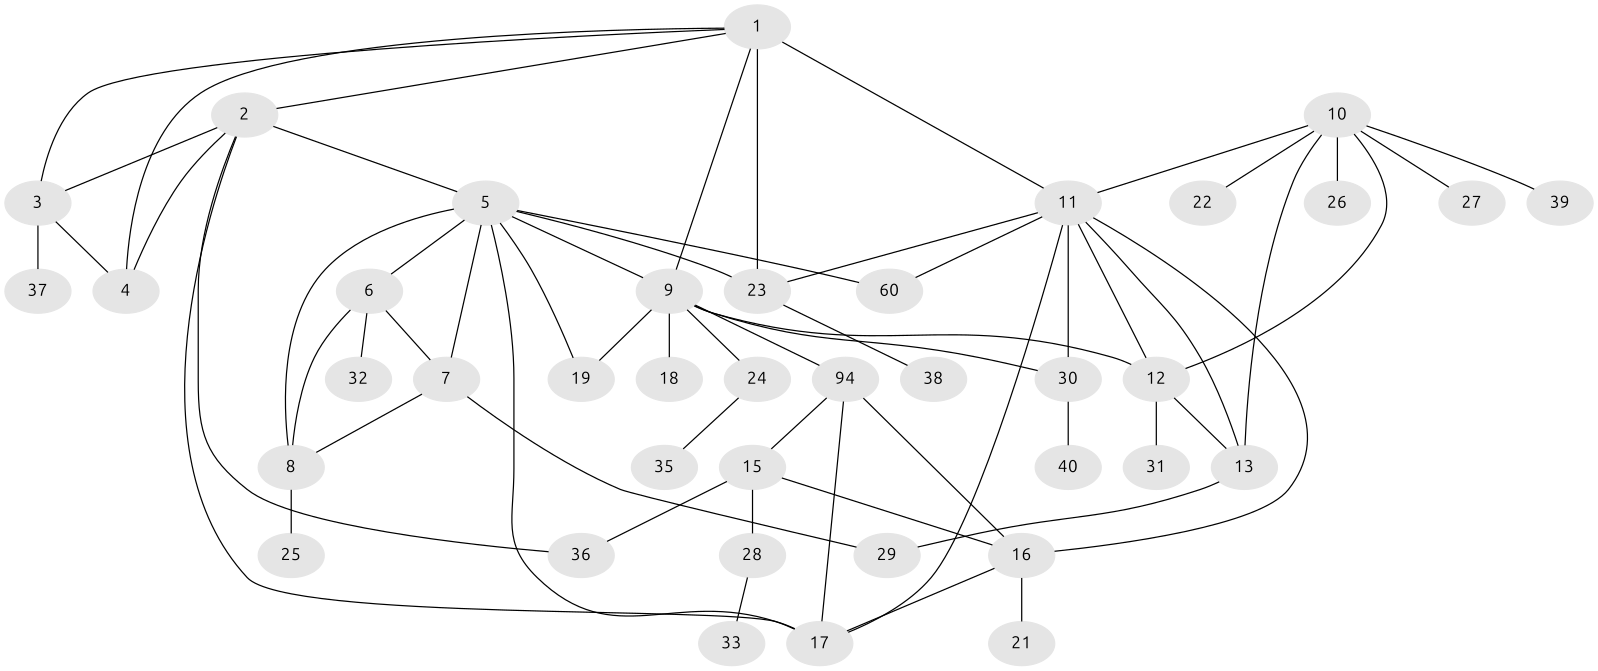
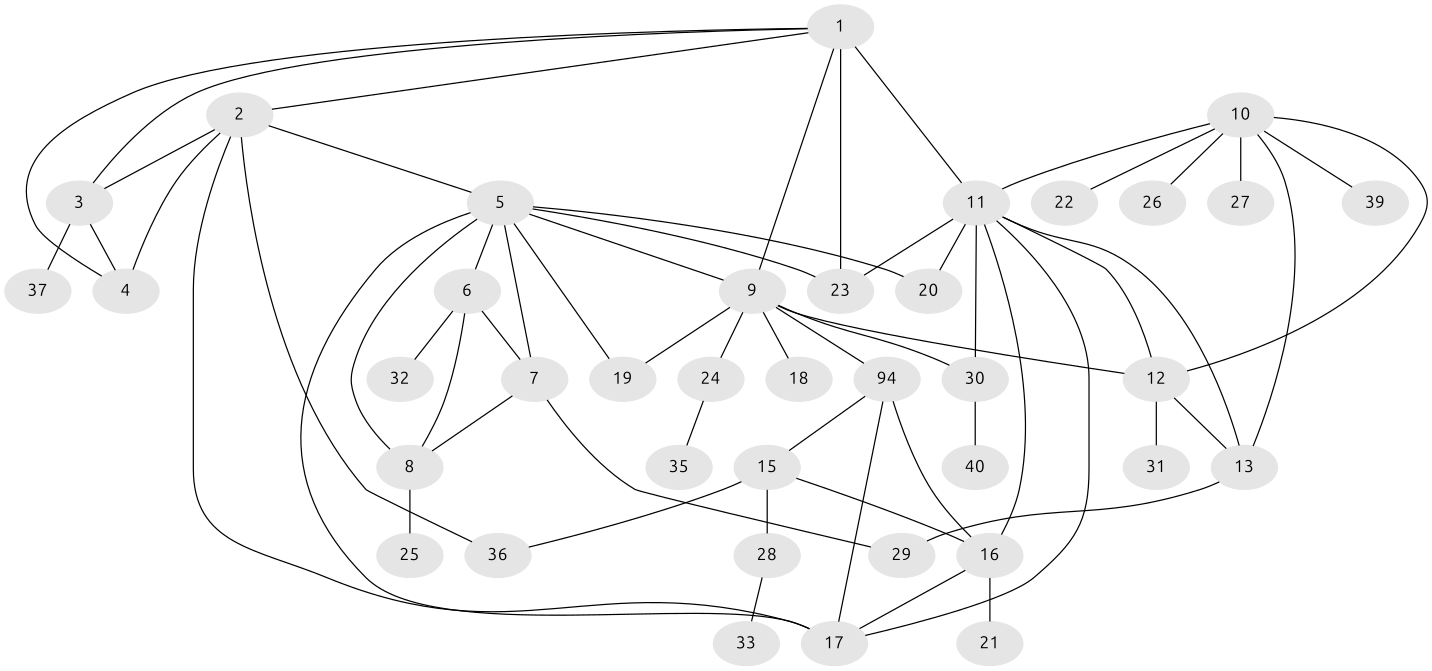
node "60": label "60" -> "20"
node "38": removed
